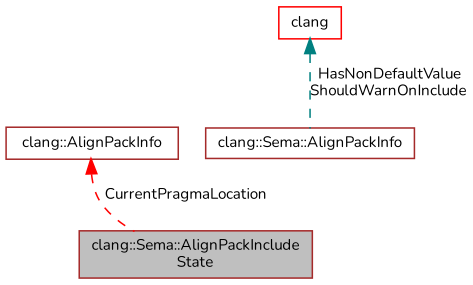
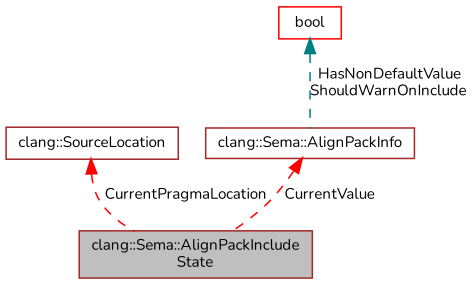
node "clang": label "clang" -> "bool"
node "clang::AlignPackInfo": label "clang::AlignPackInfo" -> "clang::SourceLocation"
edge "clang::Sema::AlignPackInclude State" -> "clang::Sema::AlignPackInfo": added, label "CurrentValue"
